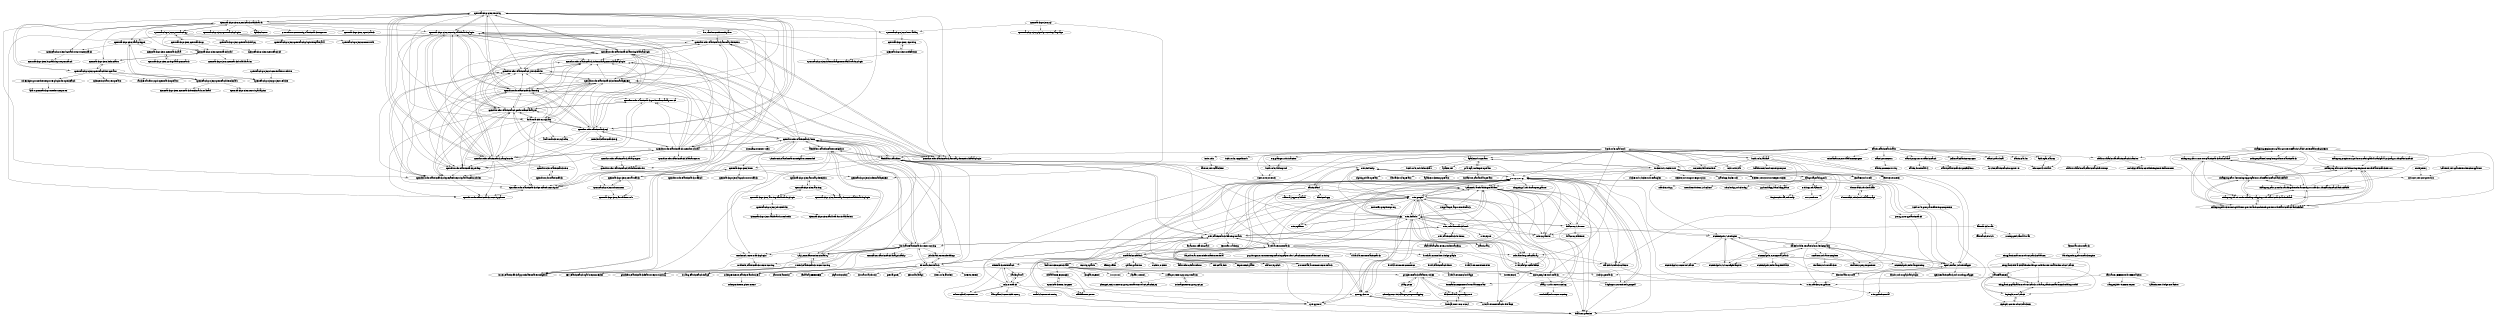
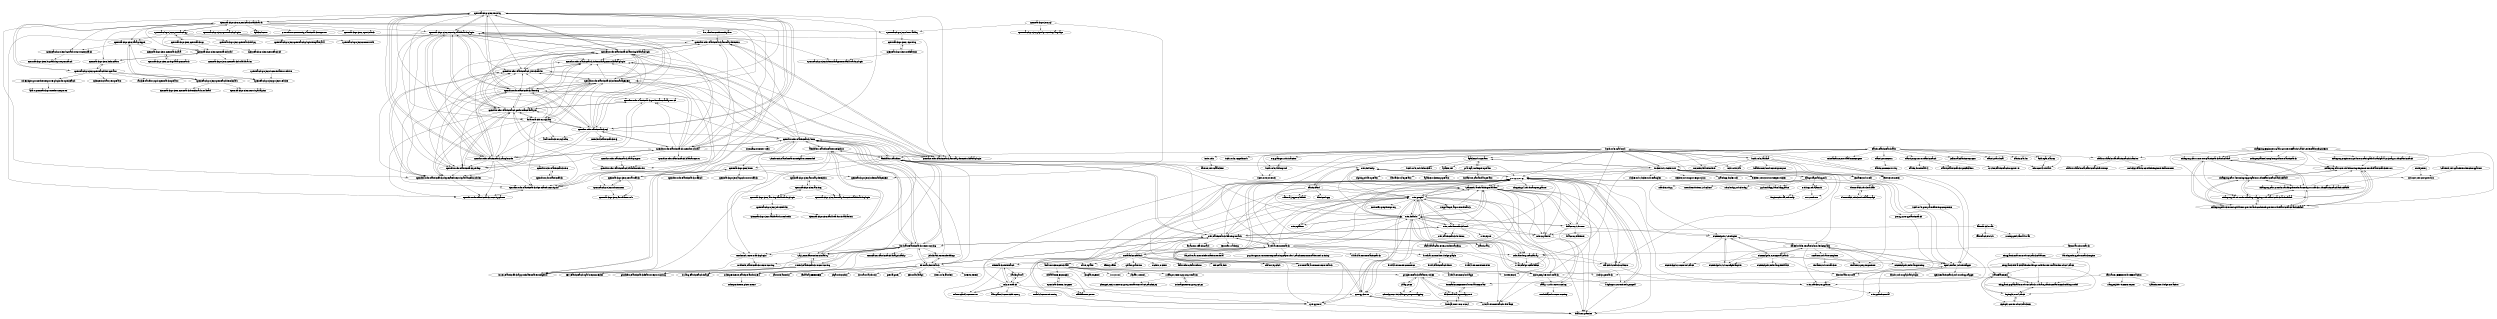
edge "alexmolas/microsearch" -> "softwaredoug/searcharray": added
node "security/splade": label "security/splade" -> "naver/splade"
node "EsperoTech/yaade": removed
